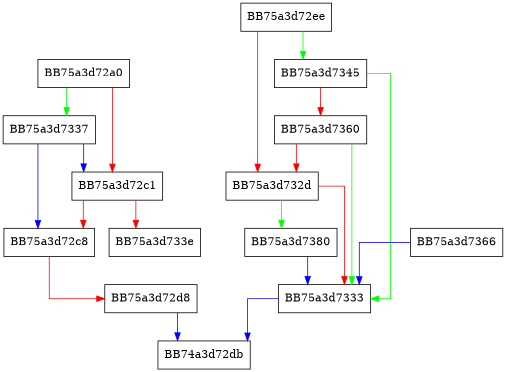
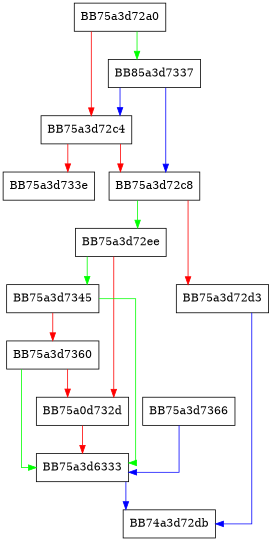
node "BB75a3d7337": label "BB75a3d7337" -> "BB85a3d7337"
node "BB75a3d72c1": label "BB75a3d72c1" -> "BB75a3d72c4"
node "BB75a3d732d": label "BB75a3d732d" -> "BB75a0d732d"
edge "BB75a3d72c8" -> "BB75a3d72ee": added
node "BB75a3d7380": removed
node "BB75a3d72d8": label "BB75a3d72d8" -> "BB75a3d72d3"
node "BB75a3d7333": label "BB75a3d7333" -> "BB75a3d6333"
